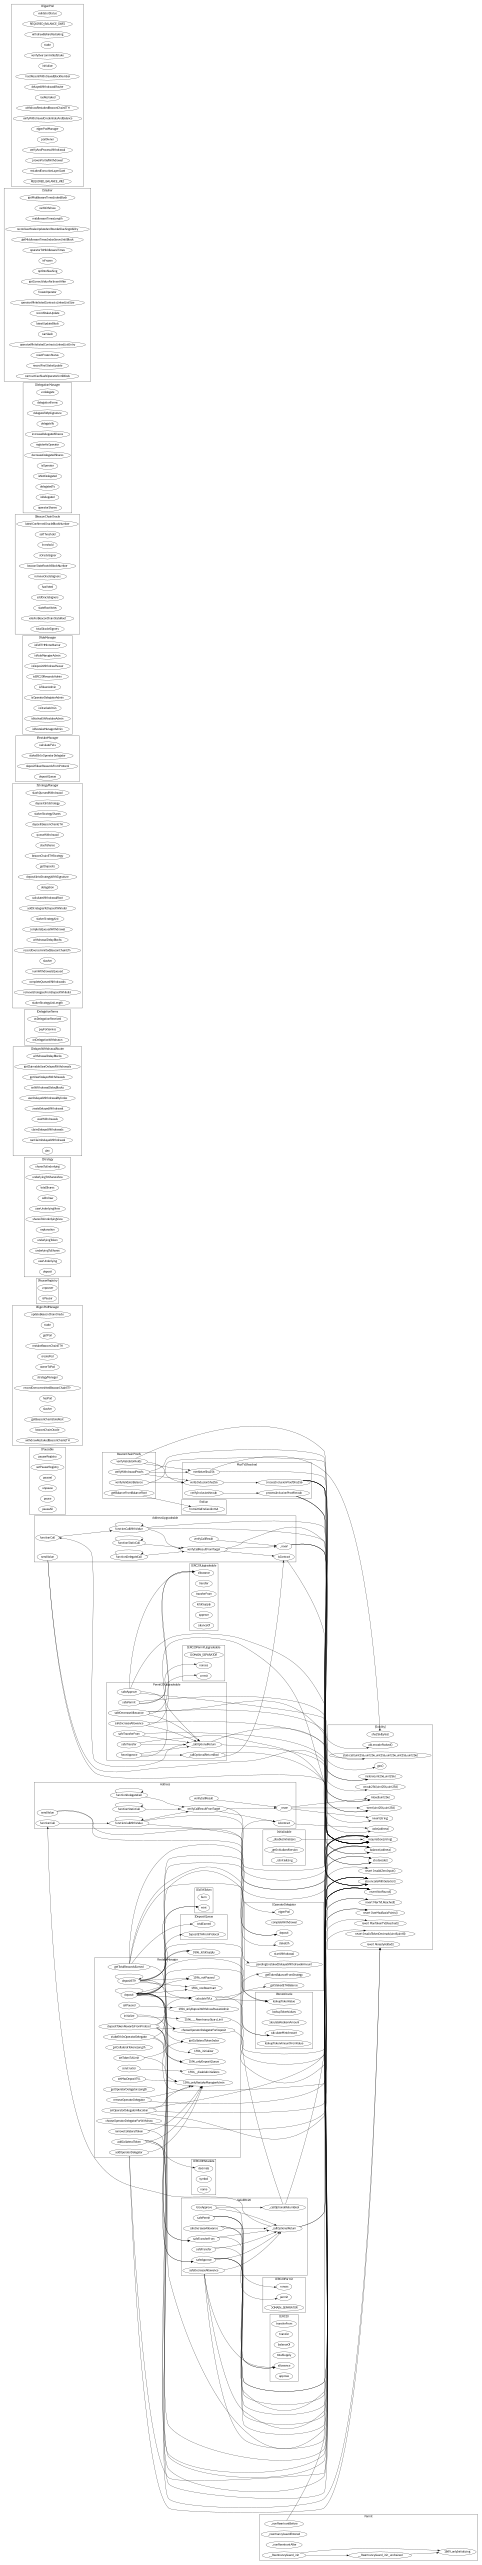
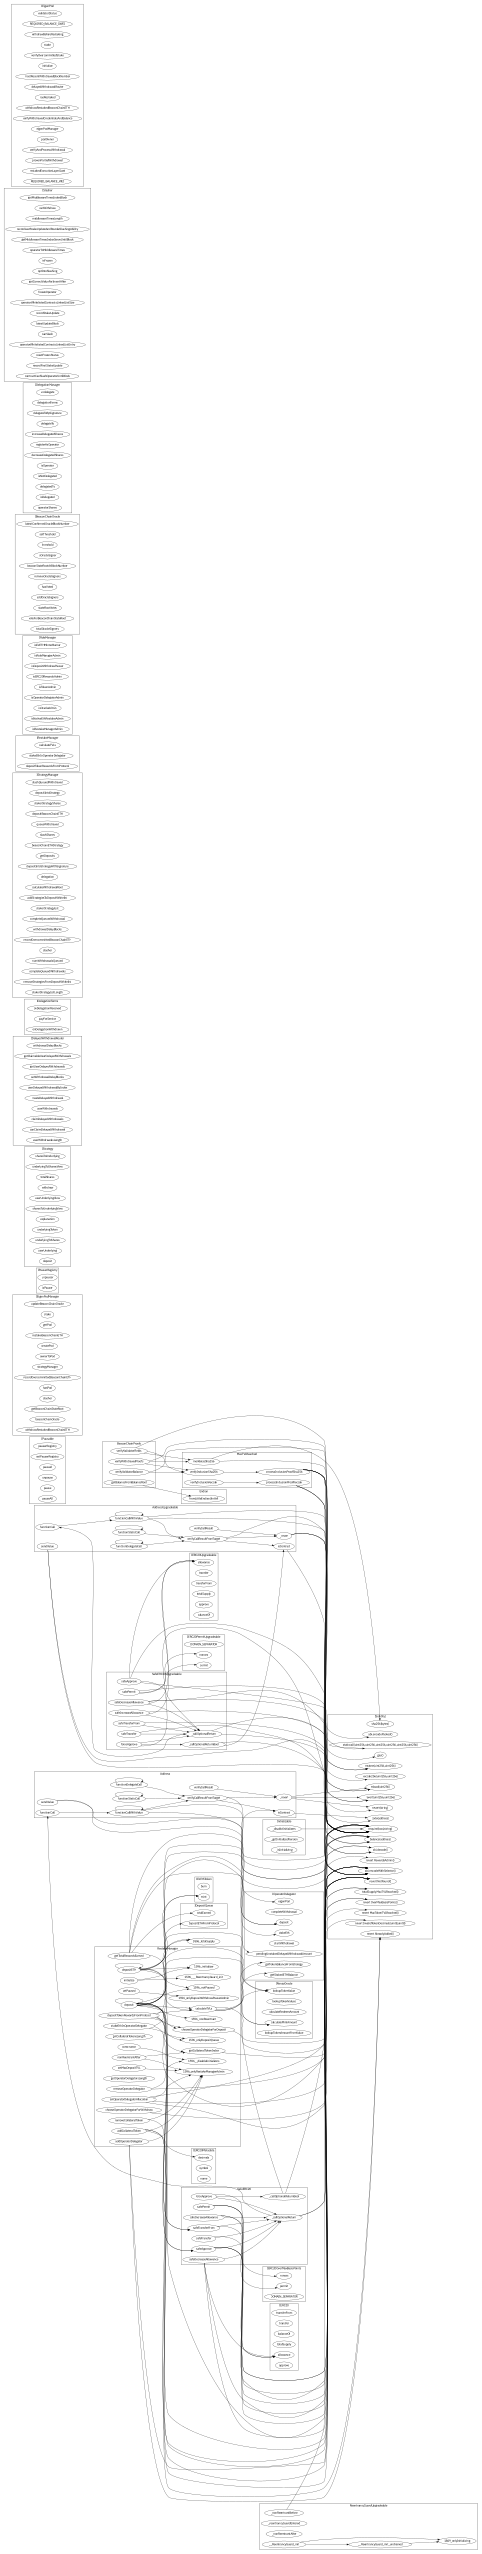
node "depositQueue": removed
node "gas": label "gas" -> "userWithdrawalsLength"
cluster "Permit20Upgradeable": label "Permit20Upgradeable" -> "SafeERC20Upgradeable"
node "revert InvalidZeroInput()": label "revert InvalidZeroInput()" -> "revert RewardsAdmin()"
node "revert MaxTVLReached()": label "revert MaxTVLReached()" -> "totalSupply MaxTVLReached()"
edge "depositETH" -> "1596_nonReentrant": now "depositETH" -> "1596_initializer"
node "setTokenTvlLimit": label "setTokenTvlLimit" -> "nonReentrantAfter"
edge "1596___ReentrancyGuard_init" -> "revert NotFound()": now "getCollateralTokenIndex" -> "revert NotFound()"
edge "removeOperatorDelegator" -> "1596_onlyRestakeManagerAdmin": now "removeOperatorDelegator" -> "1596__disableInitializers"
cluster "IERC20Permit": label "IERC20Permit" -> "IERC20OverMaxBasisPoints"
cluster "Permit": label "Permit" -> "ReentrancyGuardUpgradeable"
